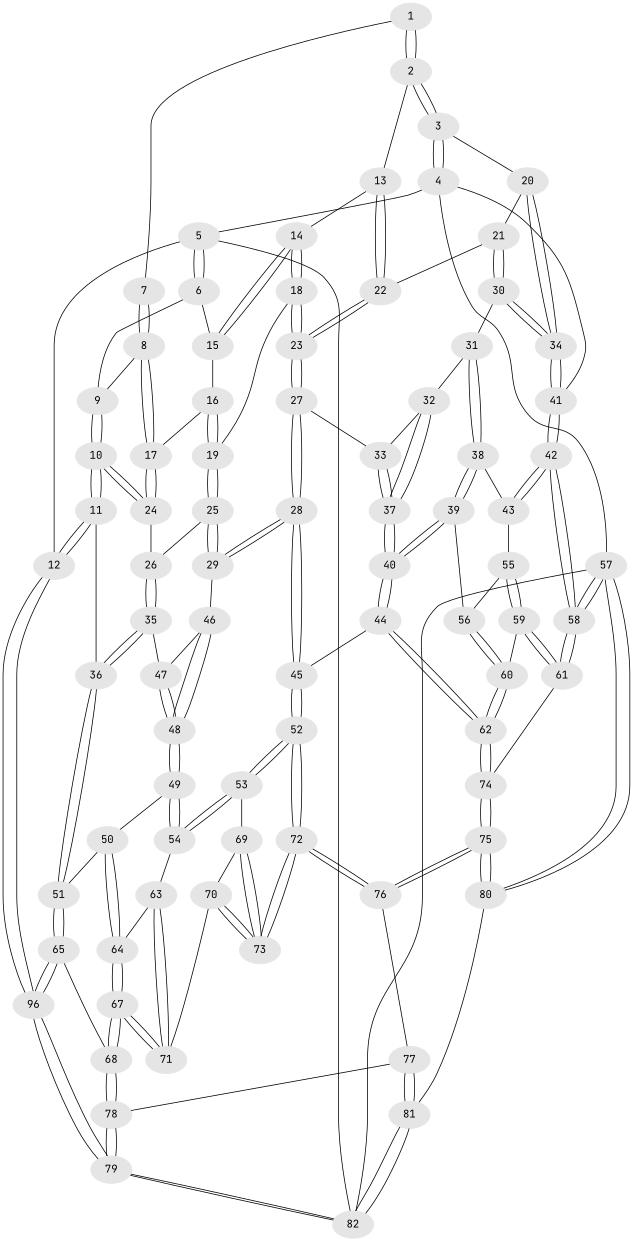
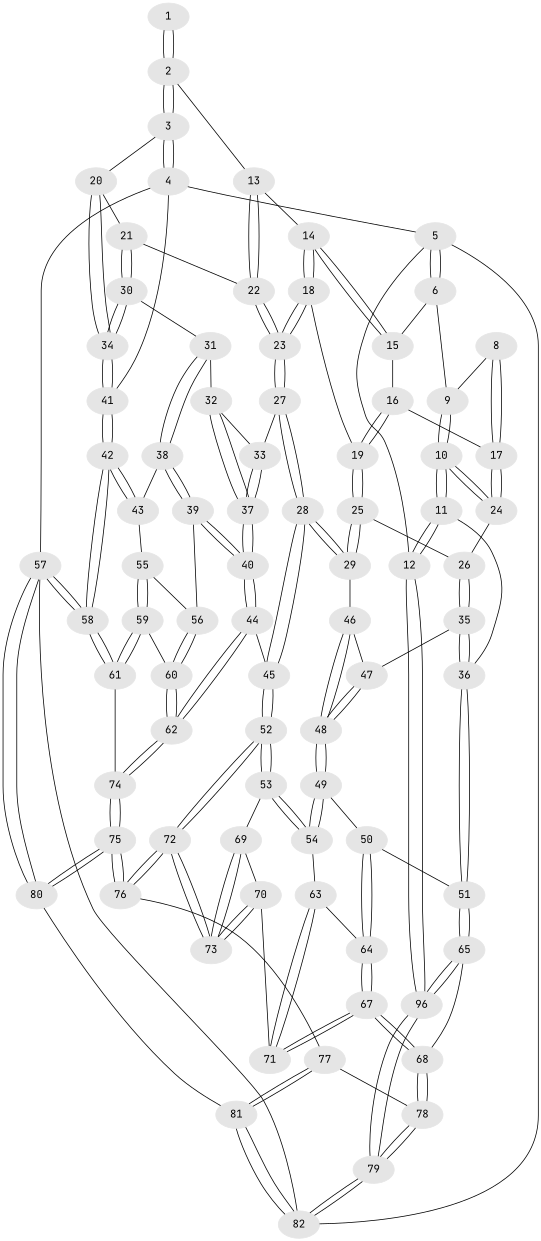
node "7": removed
